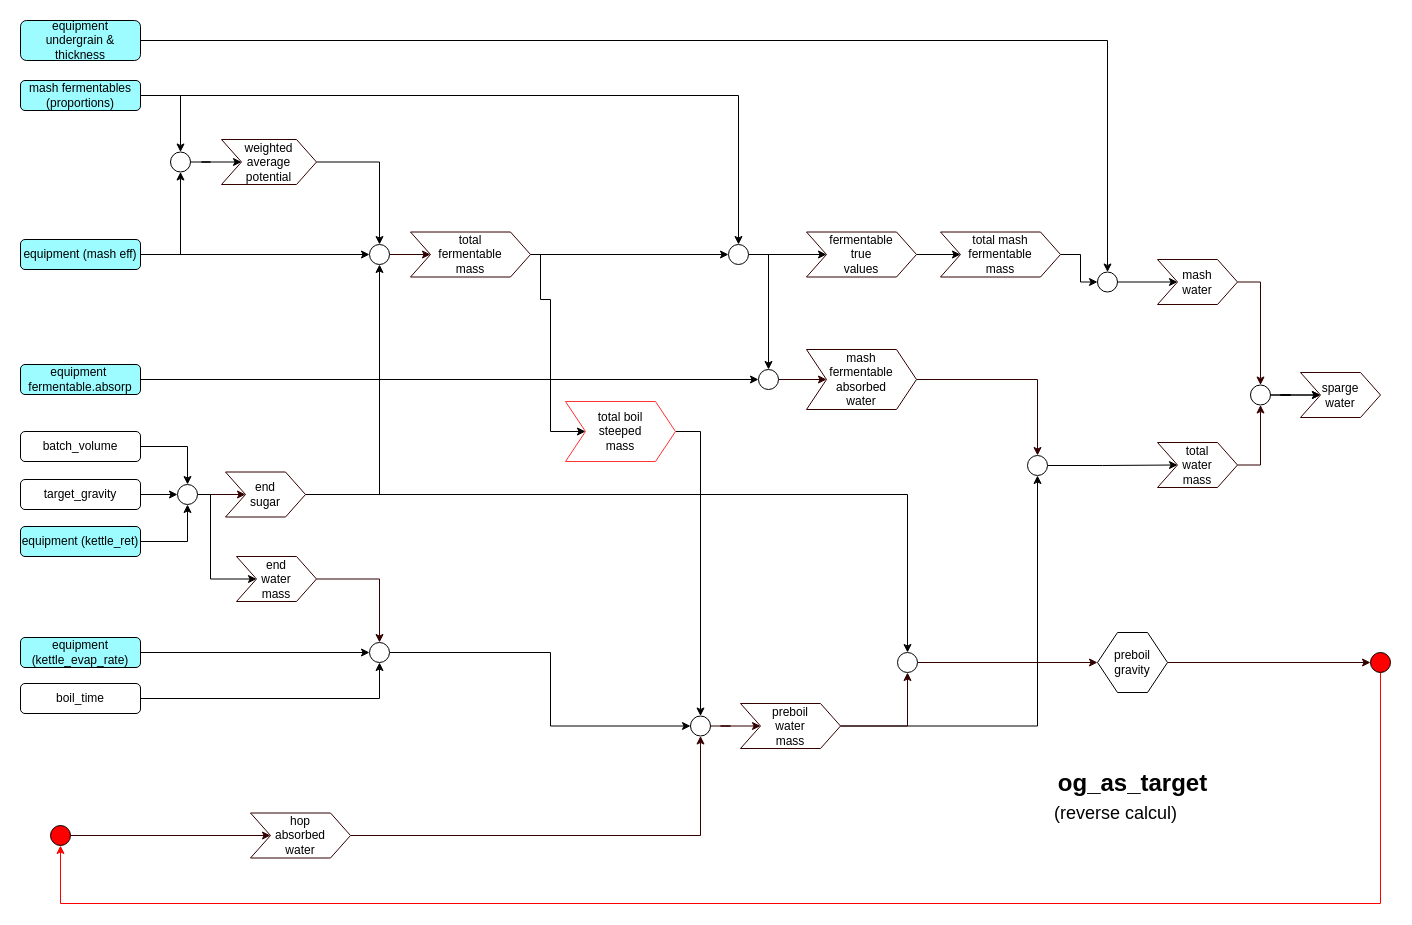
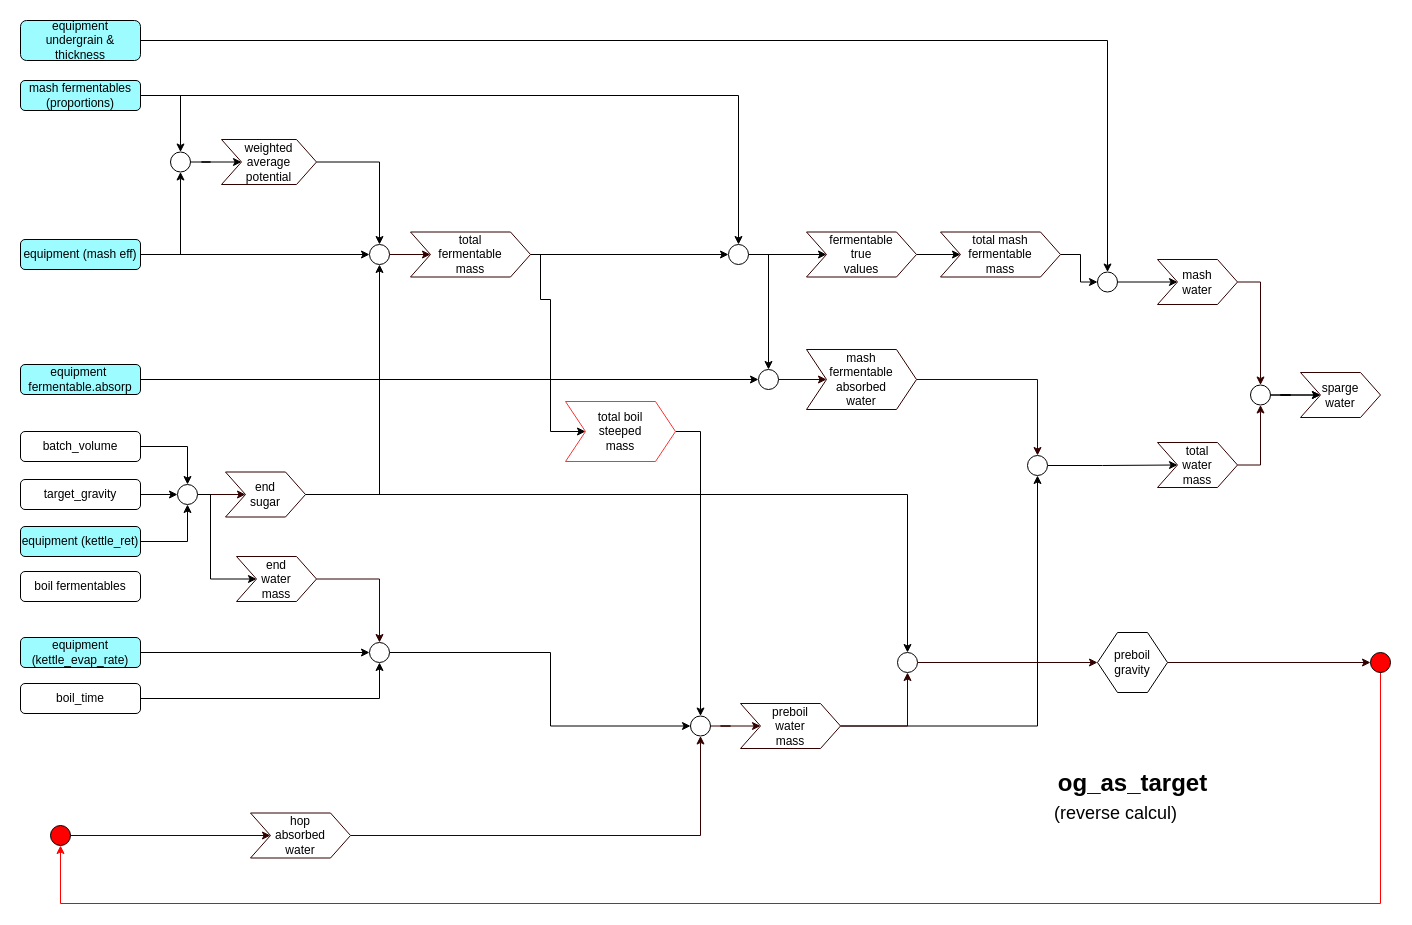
node "boil fermentables": added
